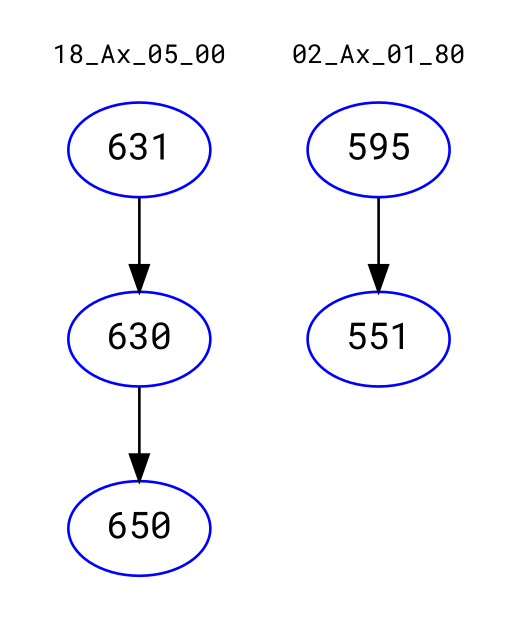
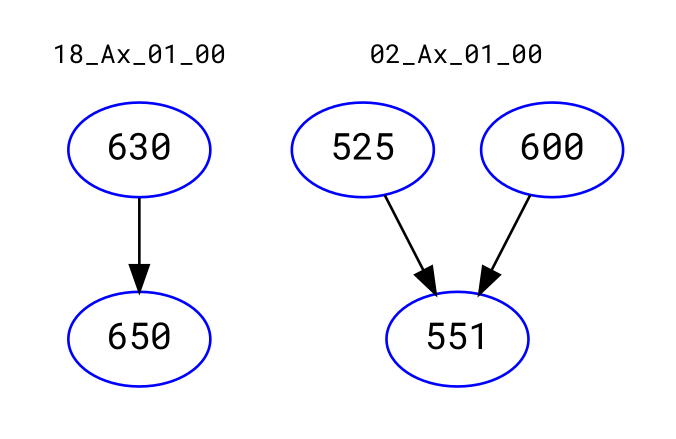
cluster "18_Ax_05_00": label "18_Ax_05_00" -> "18_Ax_01_00"
cluster "02_Ax_01_80": label "02_Ax_01_80" -> "02_Ax_01_00"
node "631": removed
node "595": label "595" -> "525"
node "600": added
